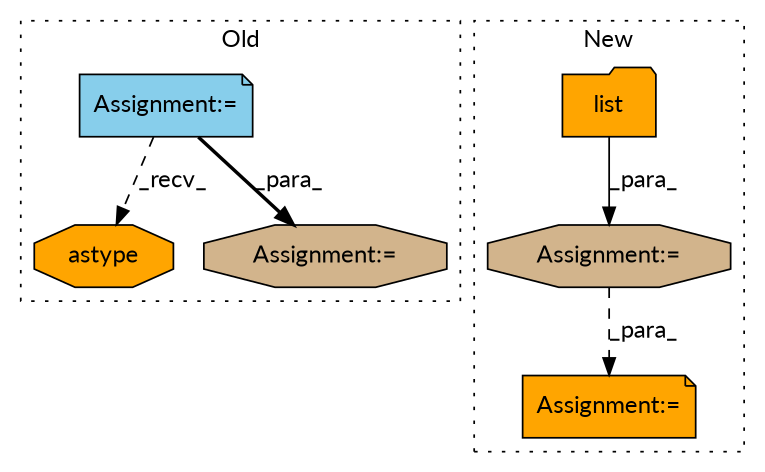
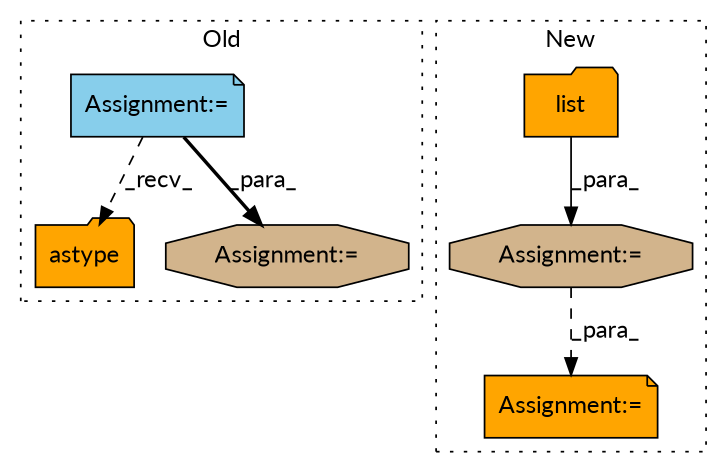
node "astype": shape octagon -> folder
